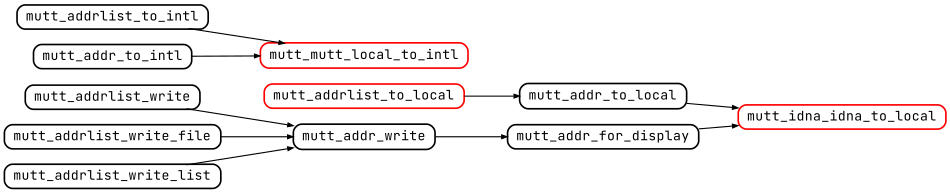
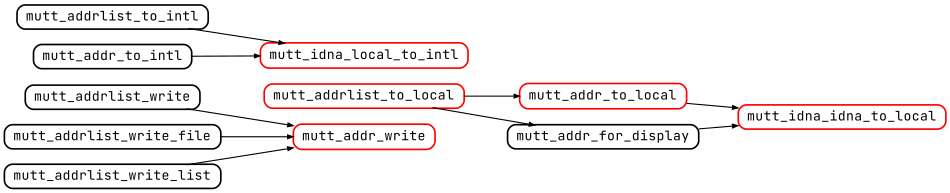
node "mutt_mutt_local_to_intl": label "mutt_mutt_local_to_intl" -> "mutt_idna_local_to_intl"
node "mutt_addr_to_local": color #000000 -> #ff0000
node "mutt_addr_write": color #000000 -> #ff0000
edge "mutt_addr_write" -> "mutt_addr_for_display": now "mutt_addrlist_to_local" -> "mutt_addr_for_display"
